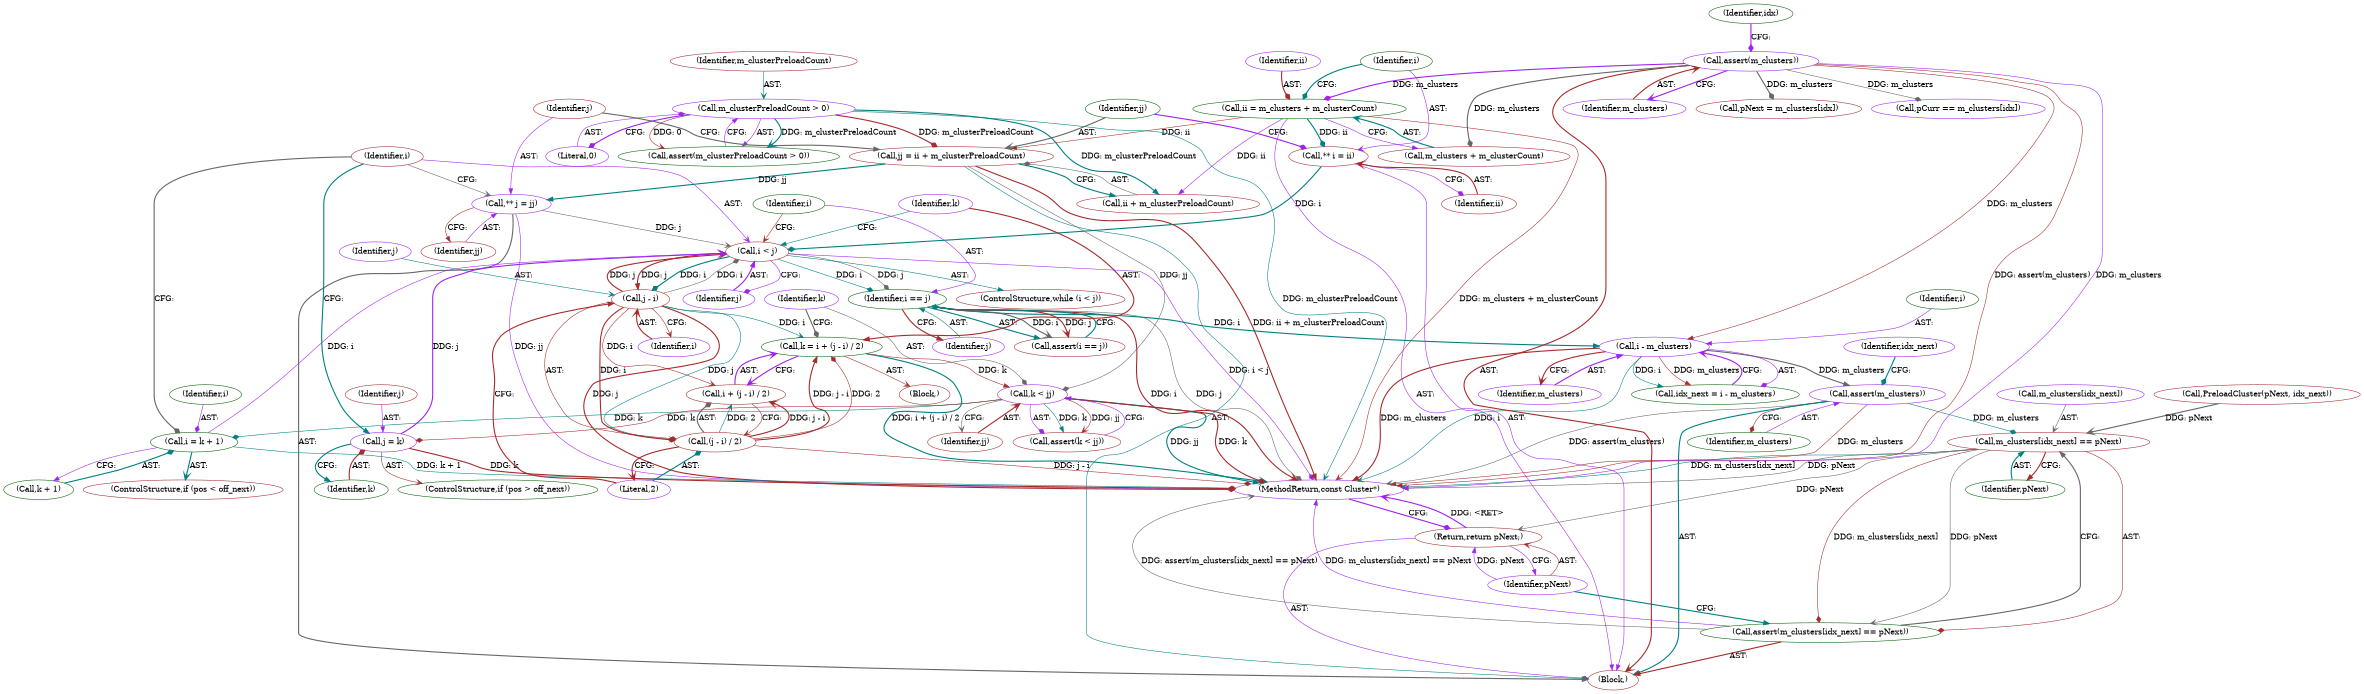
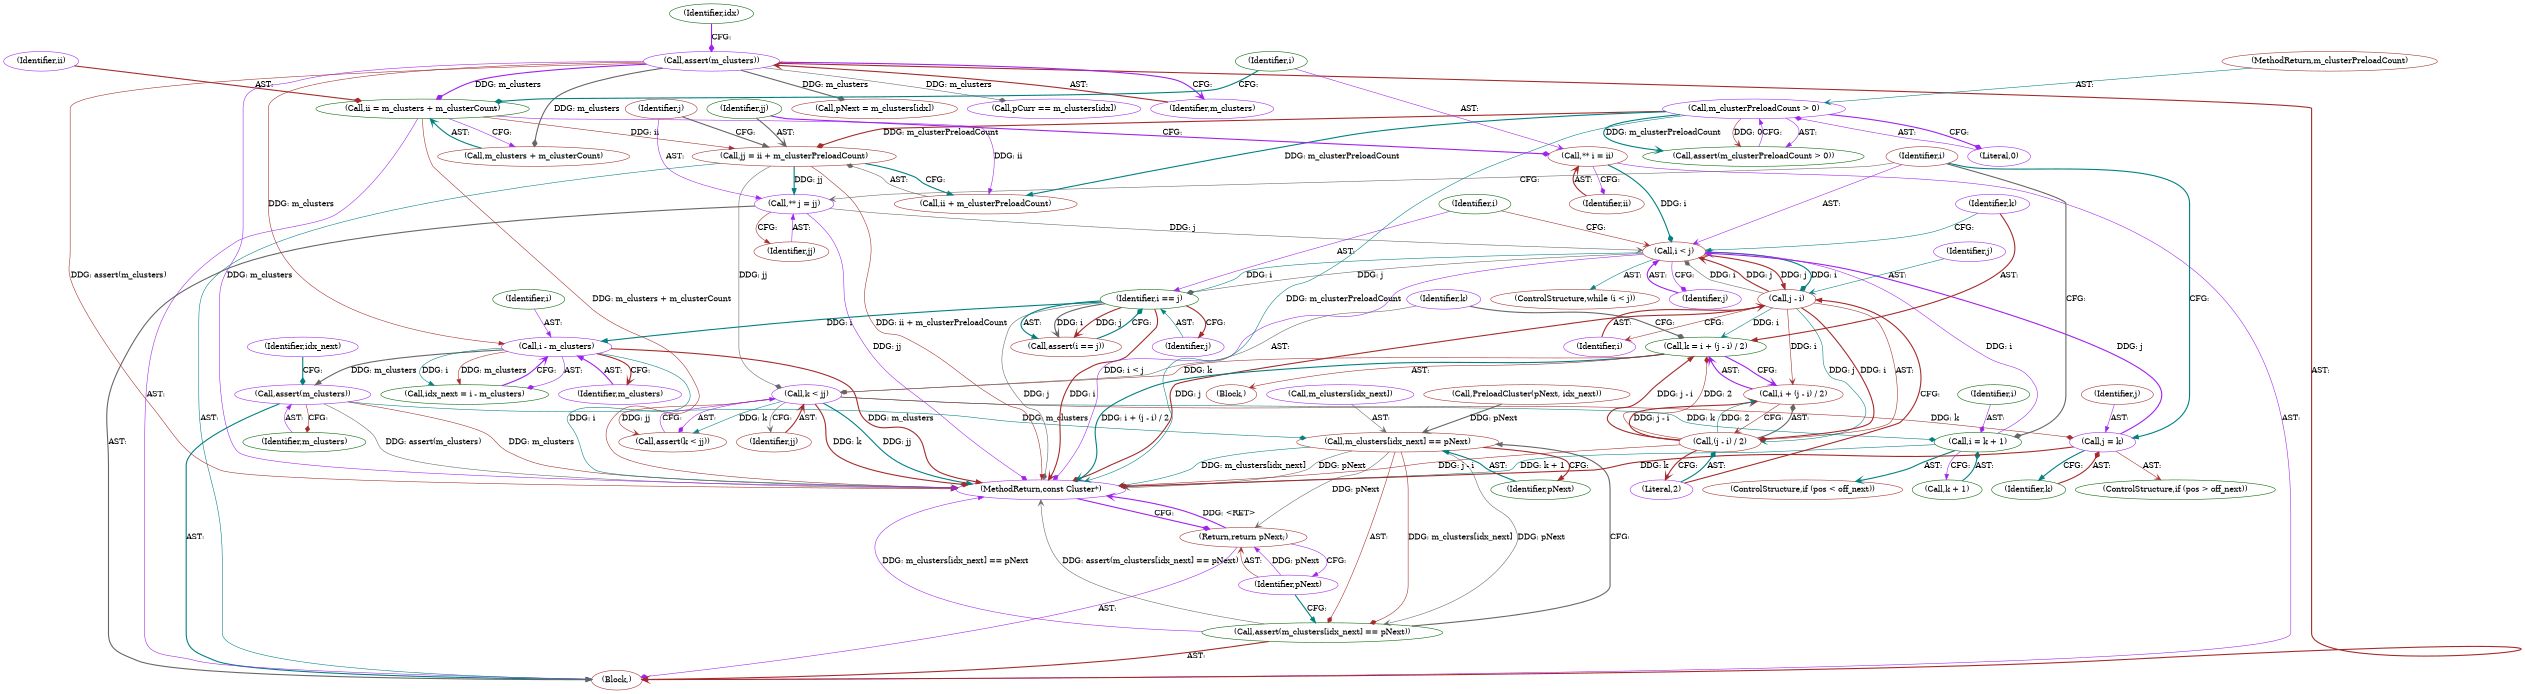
node "(Identifier,m_clusterPreloadCount)": label "(Identifier,m_clusterPreloadCount)" -> "(MethodReturn,m_clusterPreloadCount)"
edge "(Call,ii = m_clusters + m_clusterCount)" -> "(Call,** i = ii)": removed, label "DDG: ii"
edge "(Call,jj = ii + m_clusterPreloadCount)" -> "(MethodReturn,const Cluster*)": style bold -> solid
